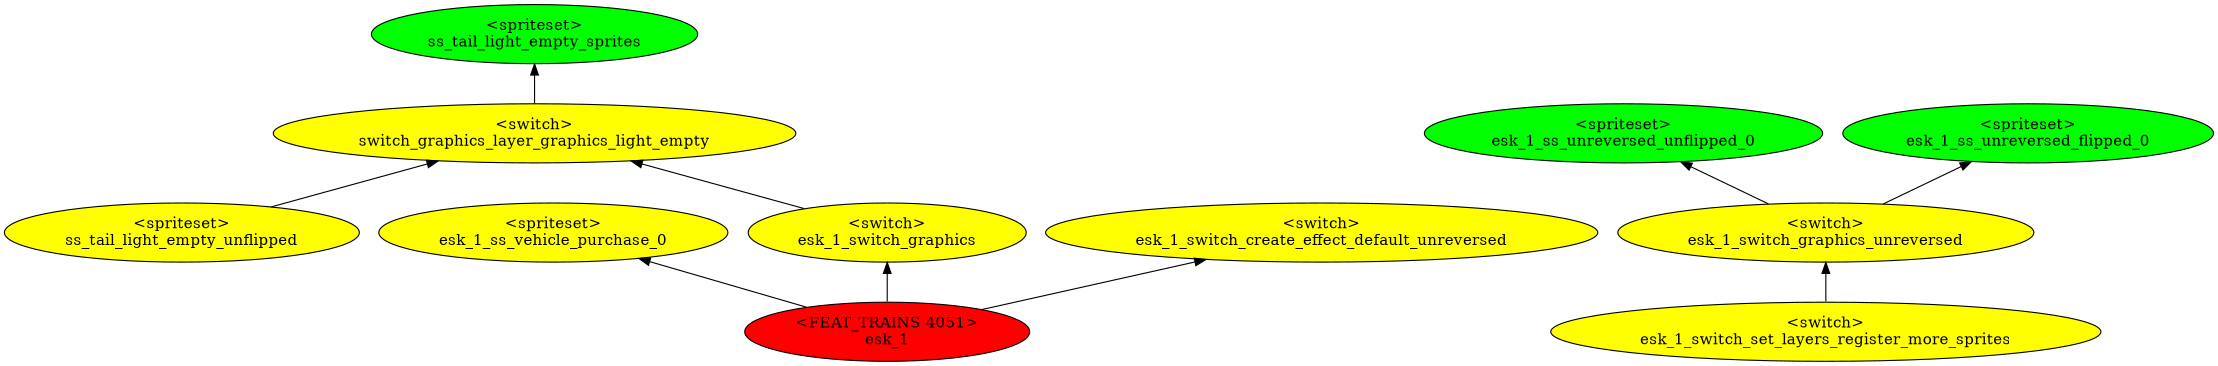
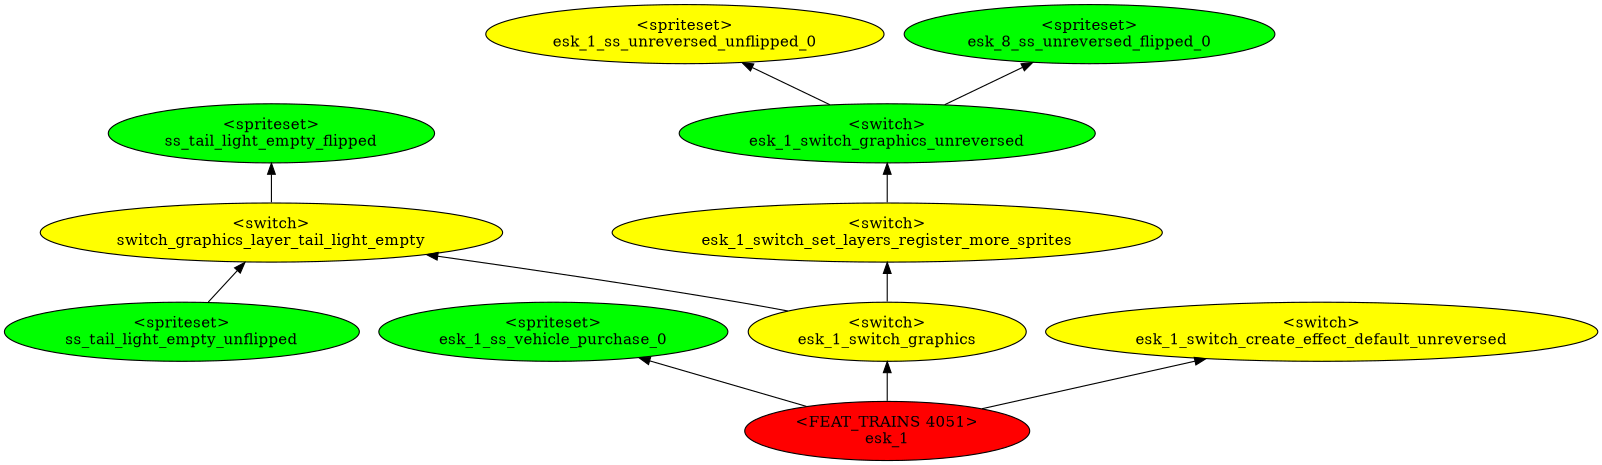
node "<spriteset> ss_tail_light_empty_sprites": label "<spriteset> ss_tail_light_empty_sprites" -> "<spriteset> ss_tail_light_empty_flipped"
node "<switch> switch_graphics_layer_graphics_light_empty": label "<switch> switch_graphics_layer_graphics_light_empty" -> "<switch> switch_graphics_layer_tail_light_empty"
node "<spriteset> esk_1_ss_unreversed_unflipped_0": fillcolor green -> yellow
node "<spriteset> esk_1_ss_unreversed_flipped_0": label "<spriteset> esk_1_ss_unreversed_flipped_0" -> "<spriteset> esk_8_ss_unreversed_flipped_0"
node "<spriteset> ss_tail_light_empty_unflipped": fillcolor yellow -> green
node "<spriteset> esk_1_ss_vehicle_purchase_0": fillcolor yellow -> green
node "<switch> esk_1_switch_graphics_unreversed": fillcolor yellow -> green
edge "<switch> esk_1_switch_graphics" -> "<switch> esk_1_switch_set_layers_register_more_sprites": added
